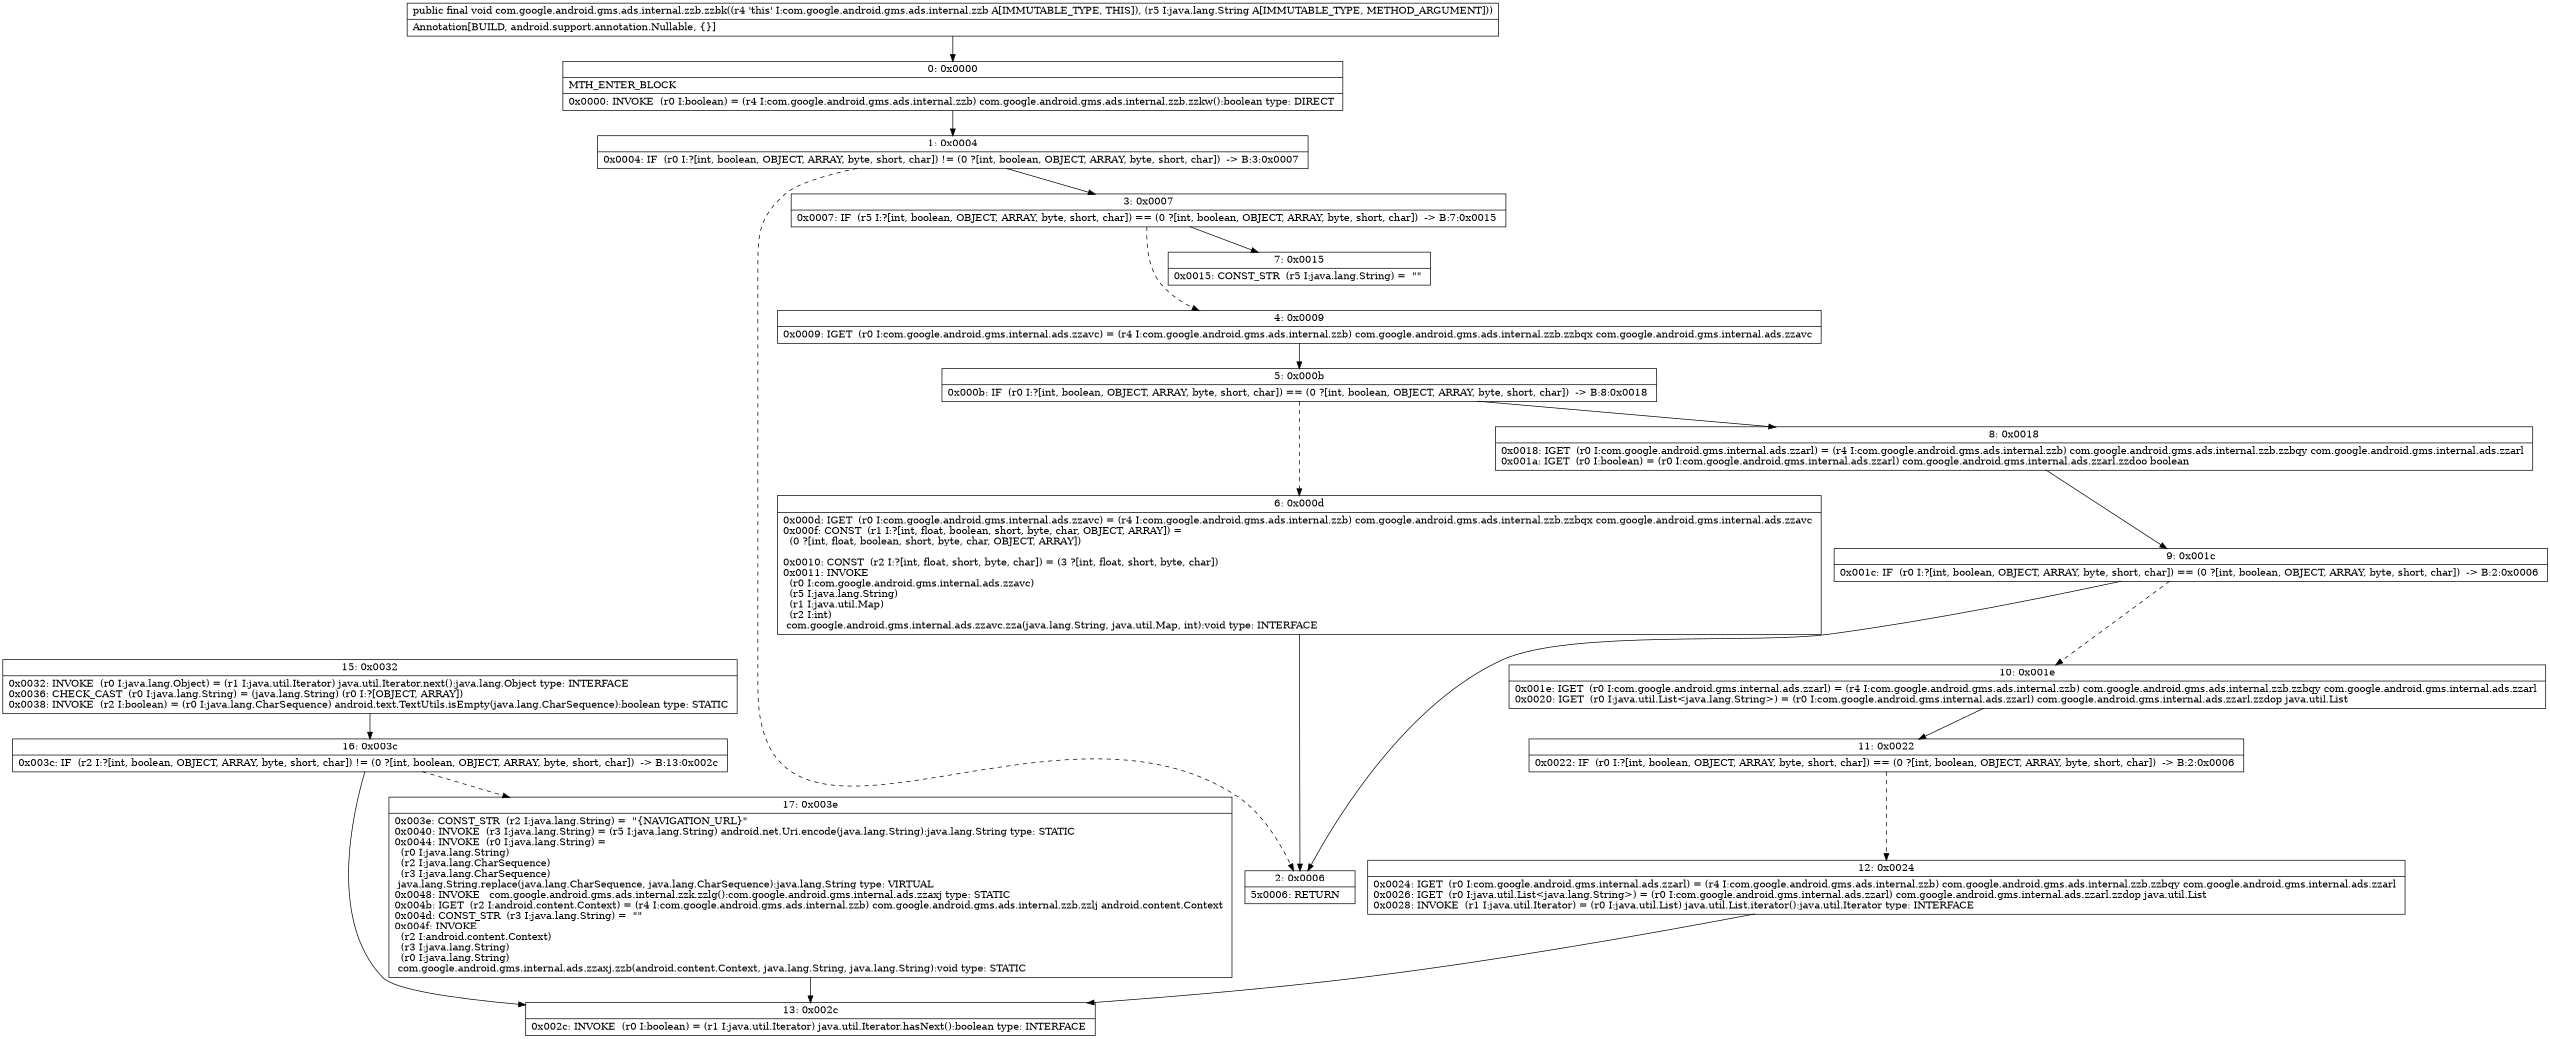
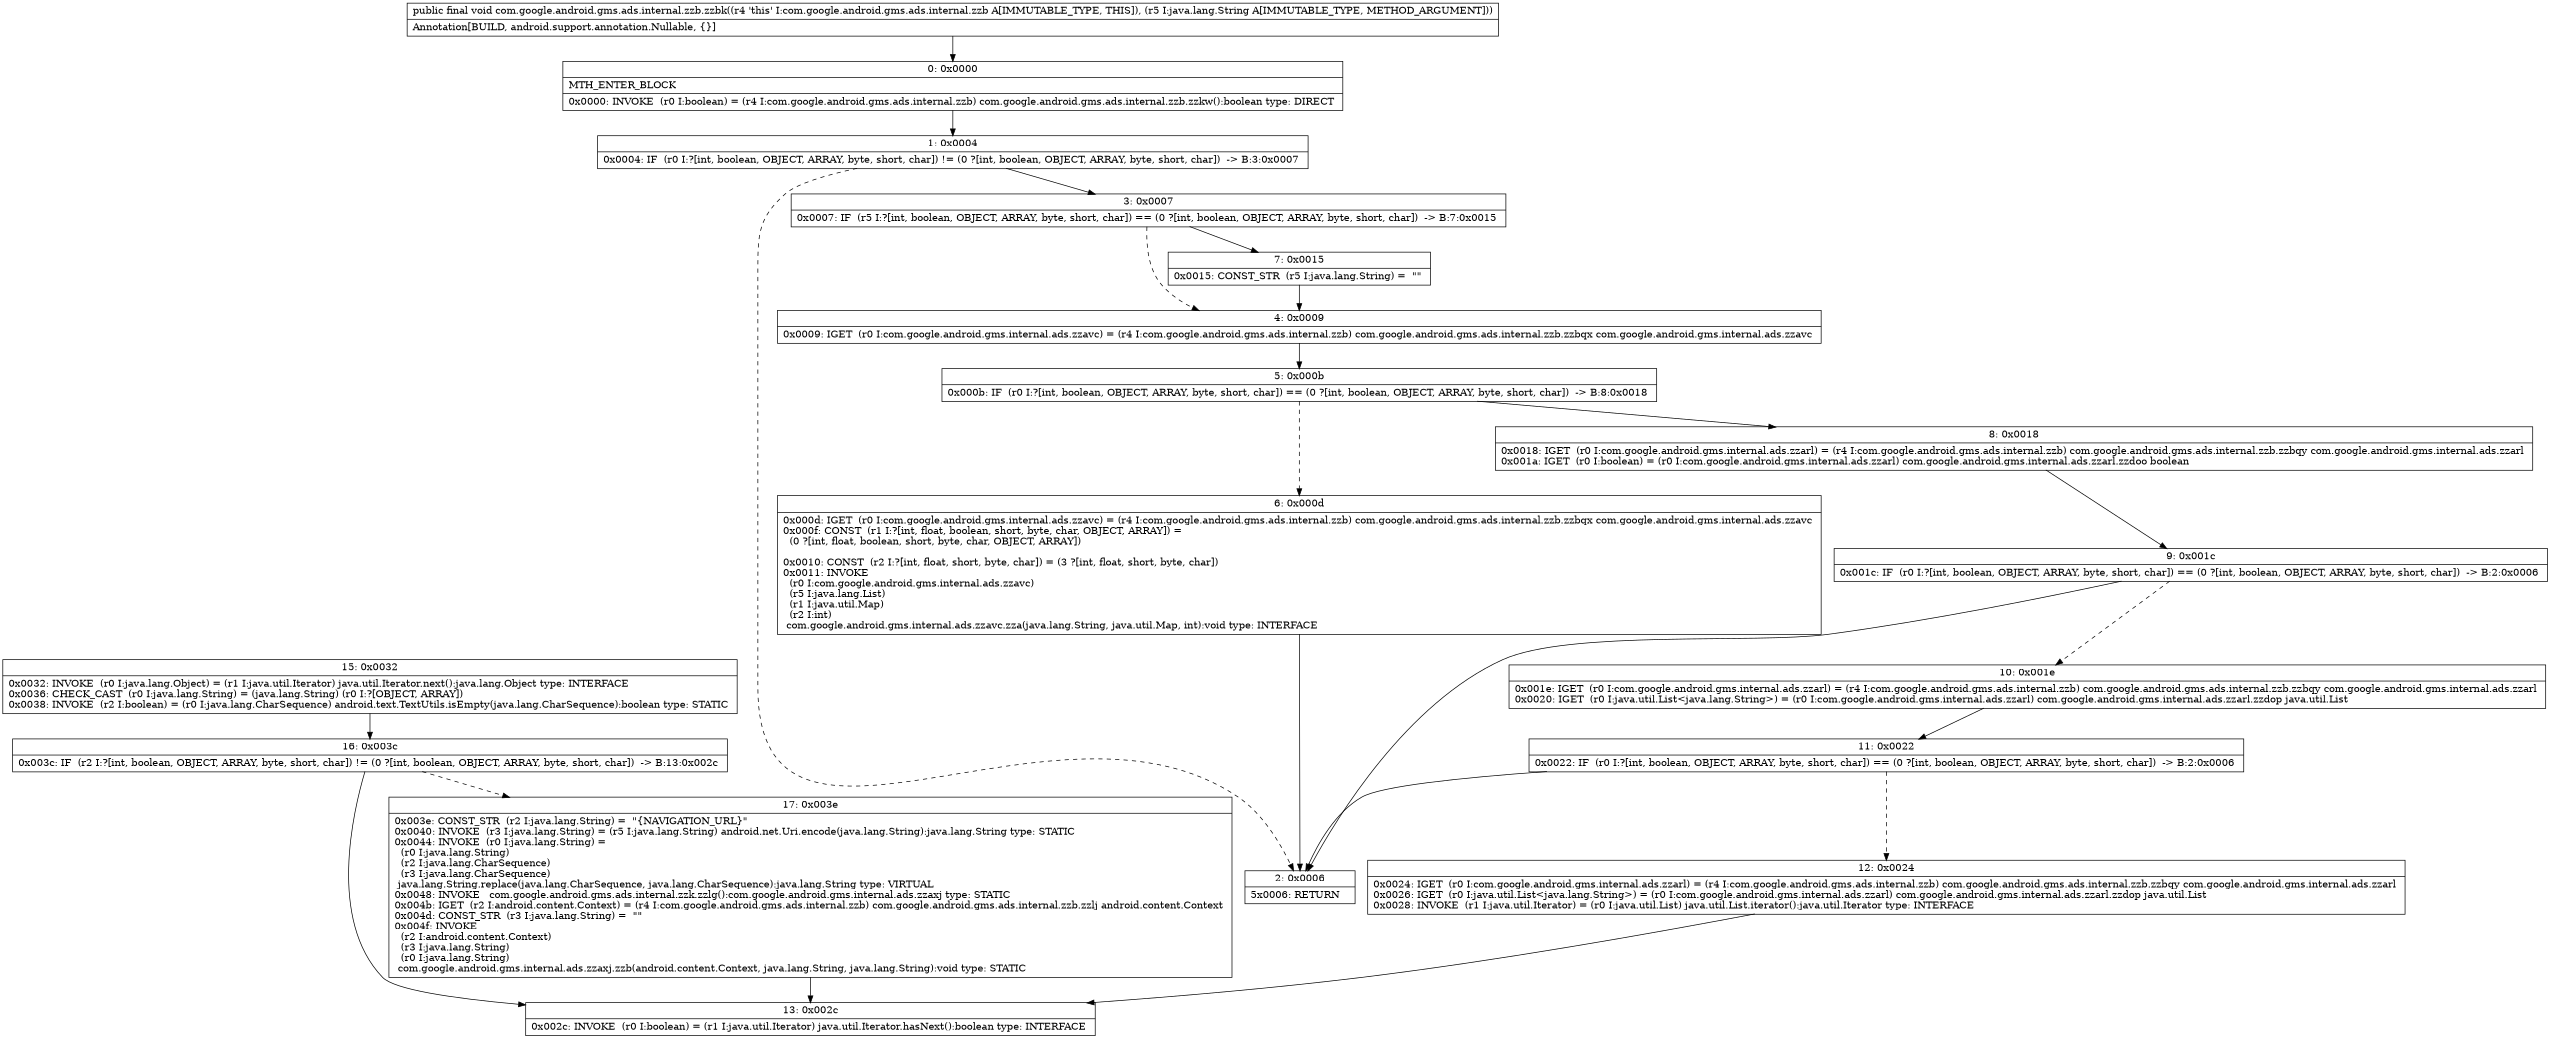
edge "7: 0x0015" -> "4: 0x0009": added
node "6: 0x000d": text "(r5 I:java.lang.String)" -> "(r5 I:java.lang.List)"
edge "11: 0x0022" -> "2: 0x0006": added
